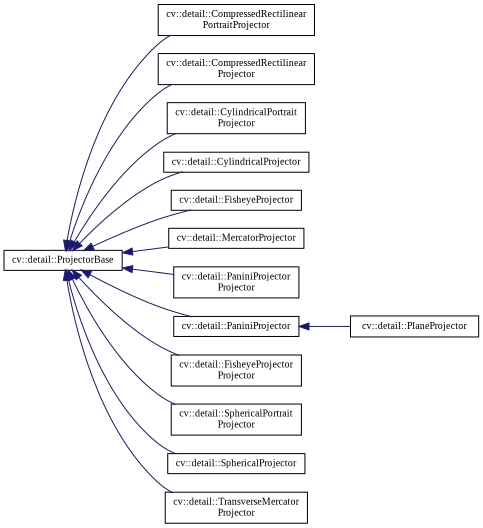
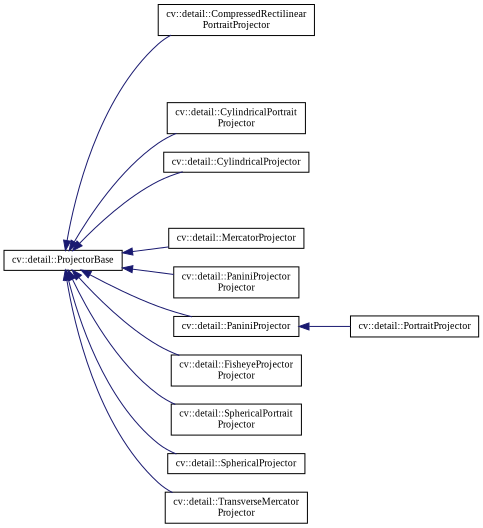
node "cv::detail::CompressedRectilinear Projector": removed
node "cv::detail::FisheyeProjector": removed
node "cv::detail::PlaneProjector": label "cv::detail::PlaneProjector" -> "cv::detail::PortraitProjector"
